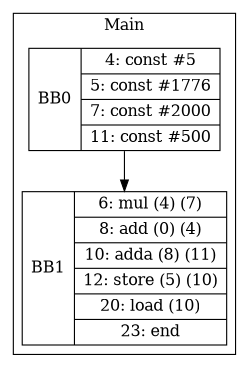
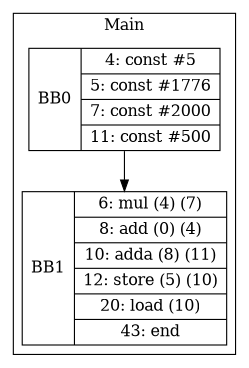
node "BB1": text "23: end" -> "43: end"
